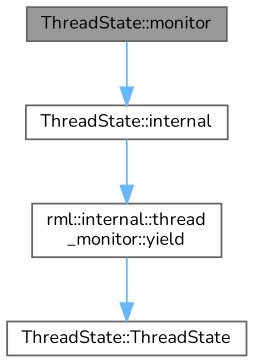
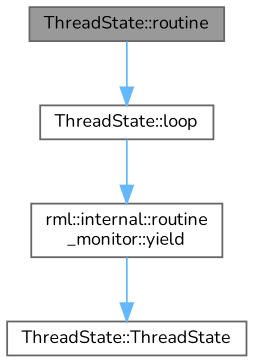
node "ThreadState::monitor": label "ThreadState::monitor" -> "ThreadState::routine"
node "ThreadState::internal": label "ThreadState::internal" -> "ThreadState::loop"
node "rml::internal::thread _monitor::yield": label "rml::internal::thread _monitor::yield" -> "rml::internal::routine _monitor::yield"
